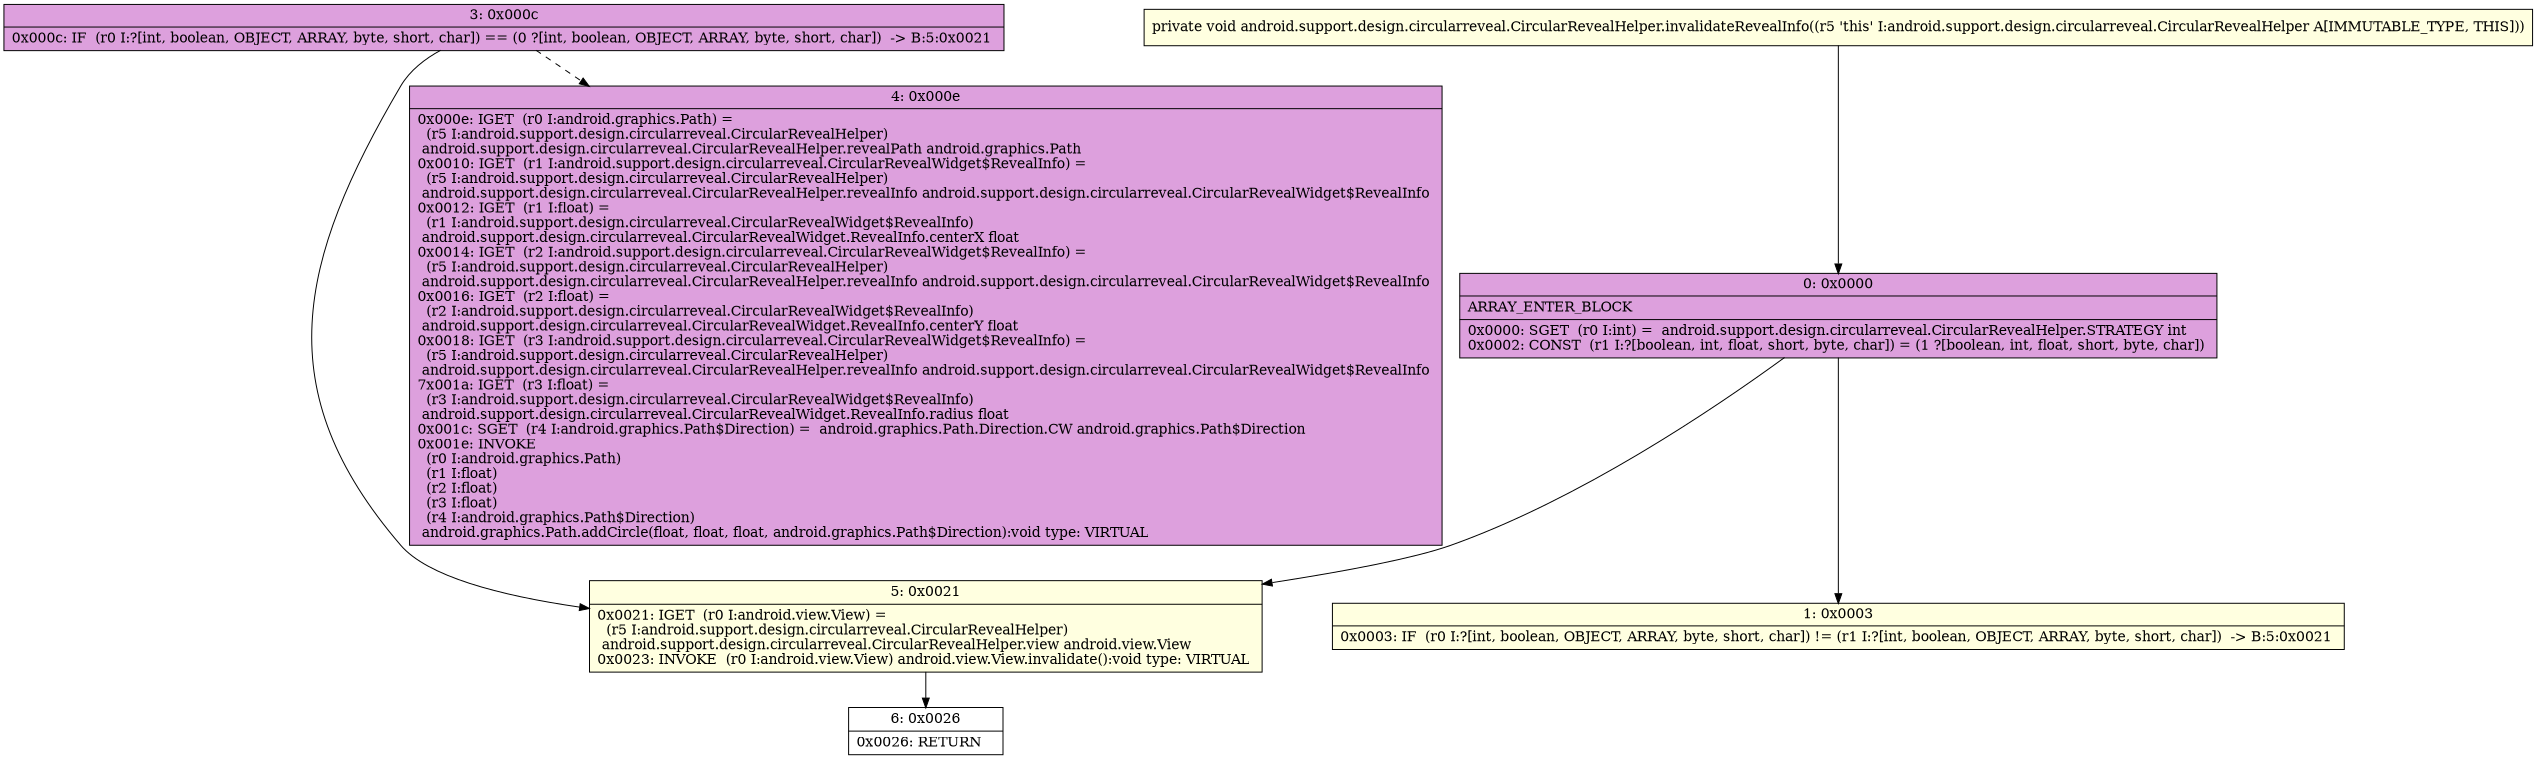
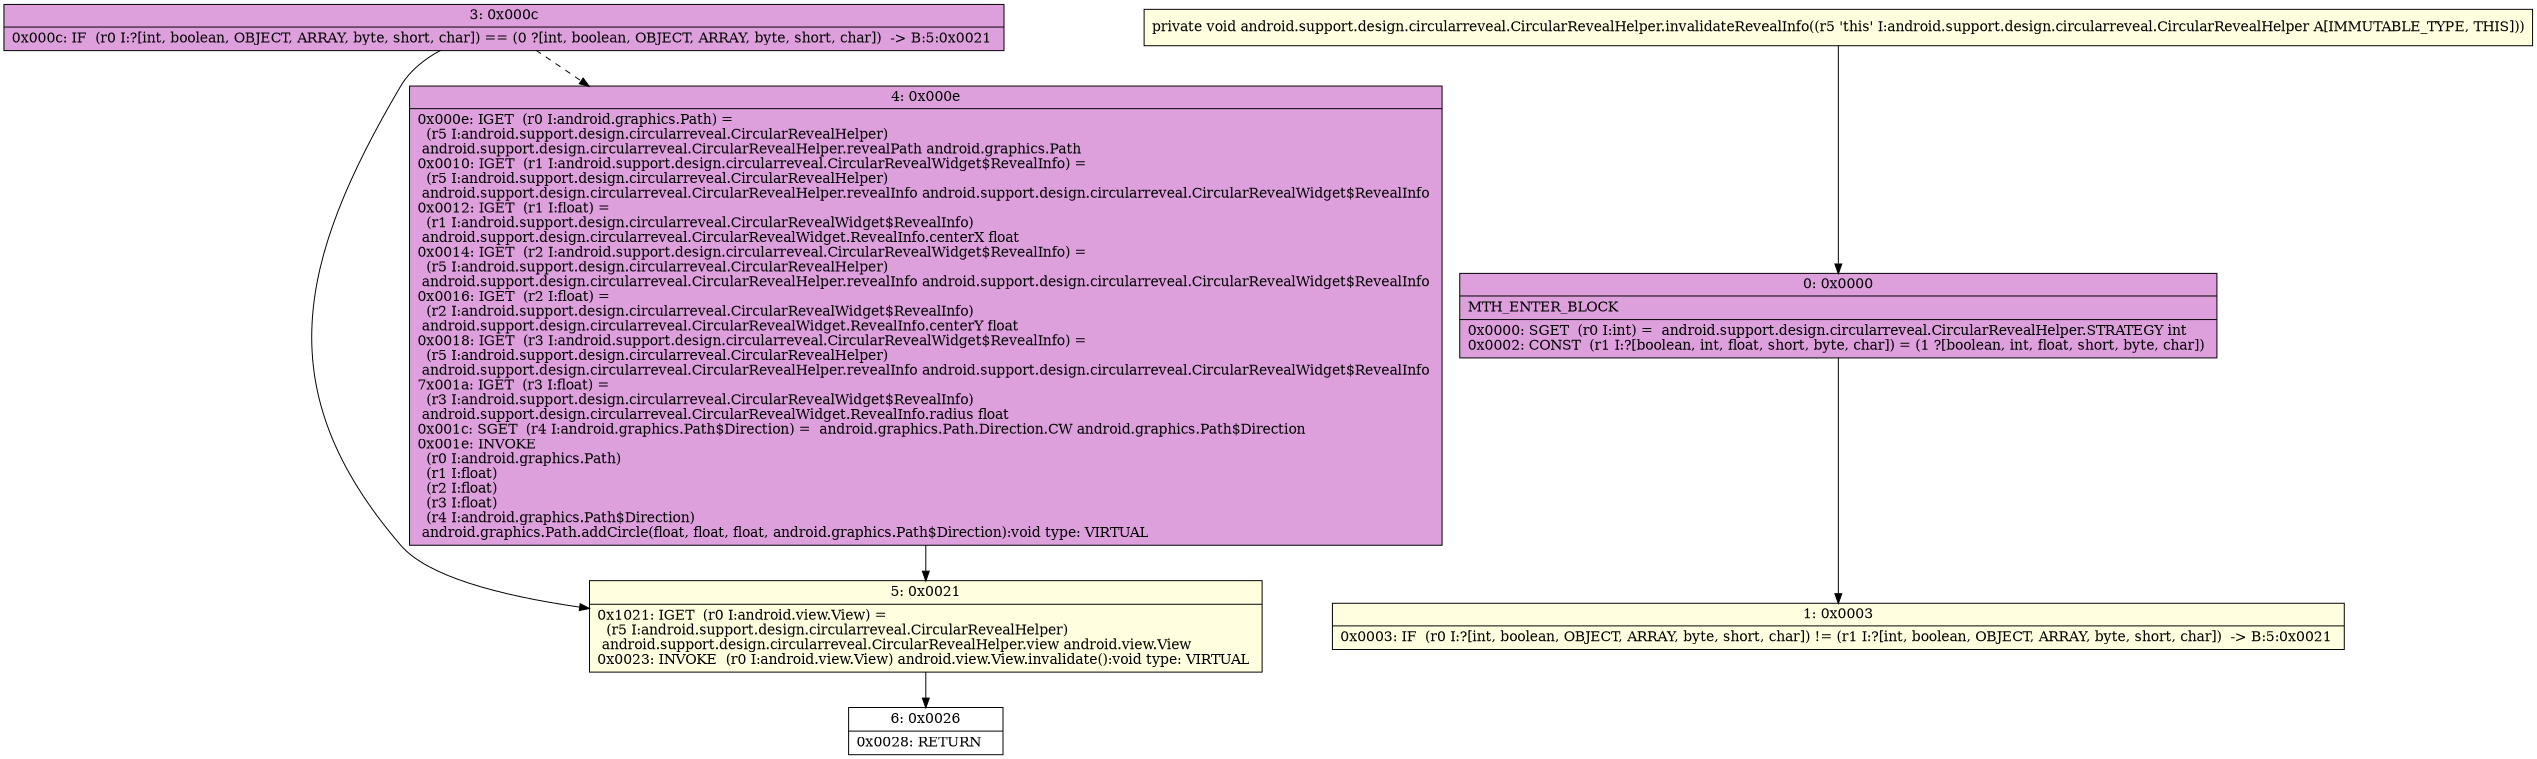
node "0: 0x0000": text "ARRAY_ENTER_BLOCK" -> "MTH_ENTER_BLOCK"
edge "0: 0x0000" -> "5: 0x0021": now "4: 0x000e" -> "5: 0x0021"
node "5: 0x0021": text "0x0021: IGET  (r0 I:android.view.View) =" -> "0x1021: IGET  (r0 I:android.view.View) ="
node "6: 0x0026": text "0x0026: RETURN" -> "0x0028: RETURN"
